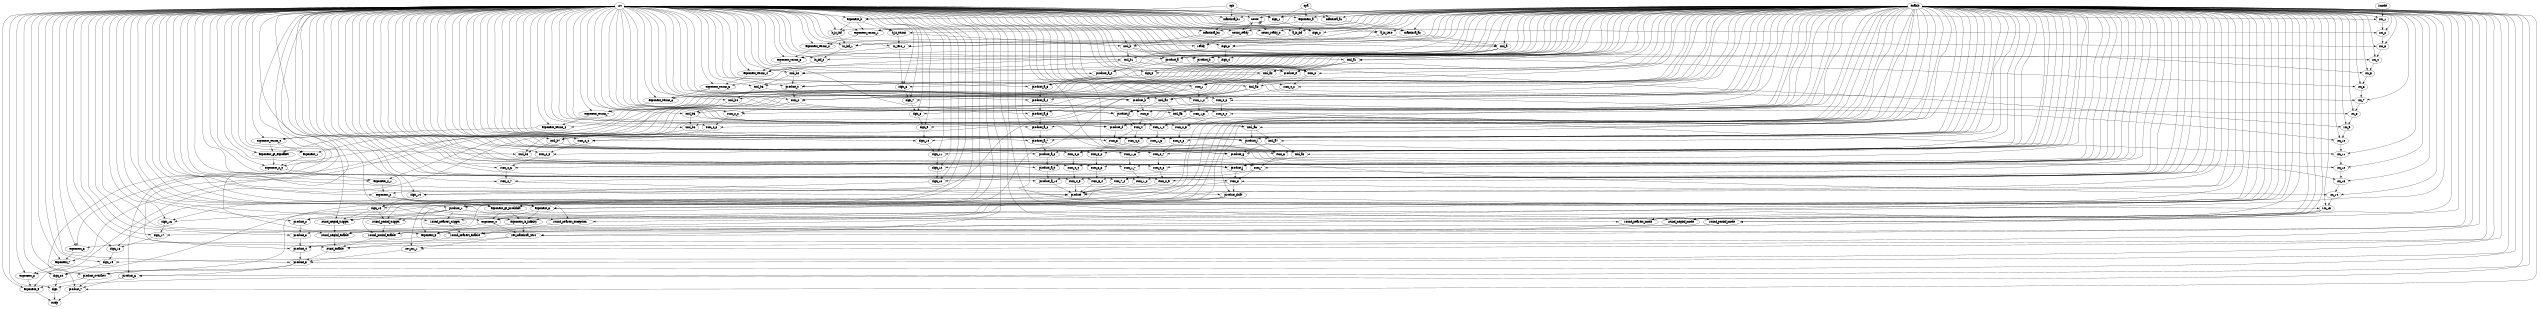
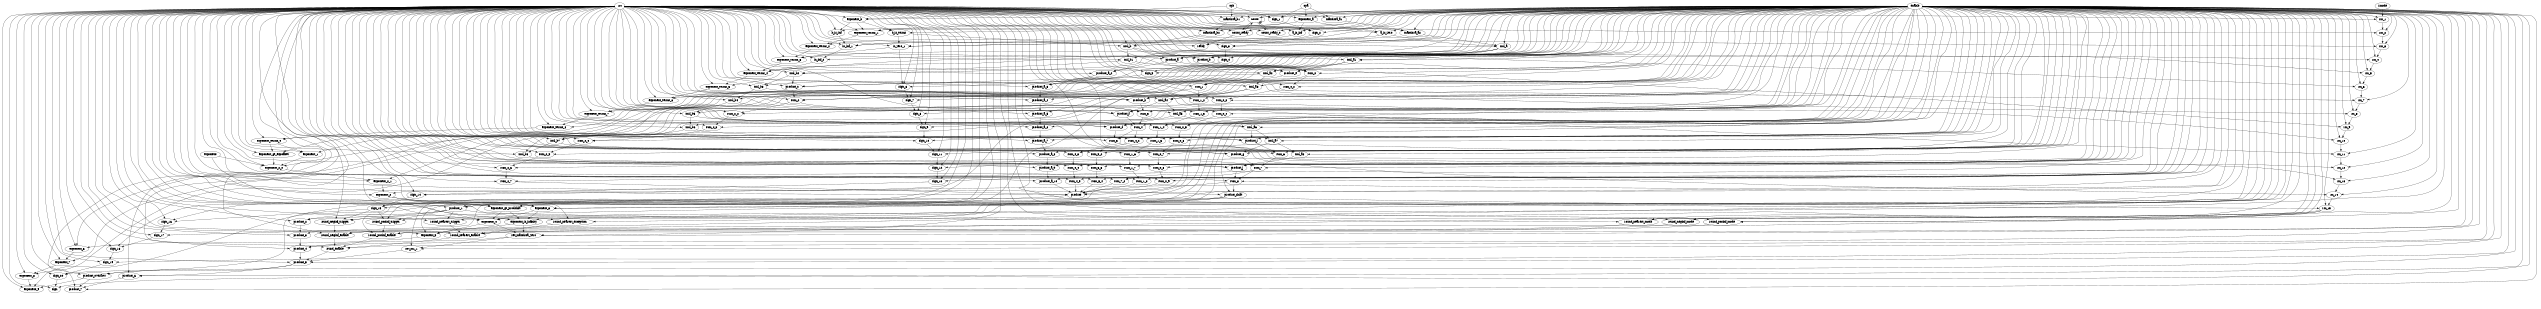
node "exponent": added
node "outfp": removed
